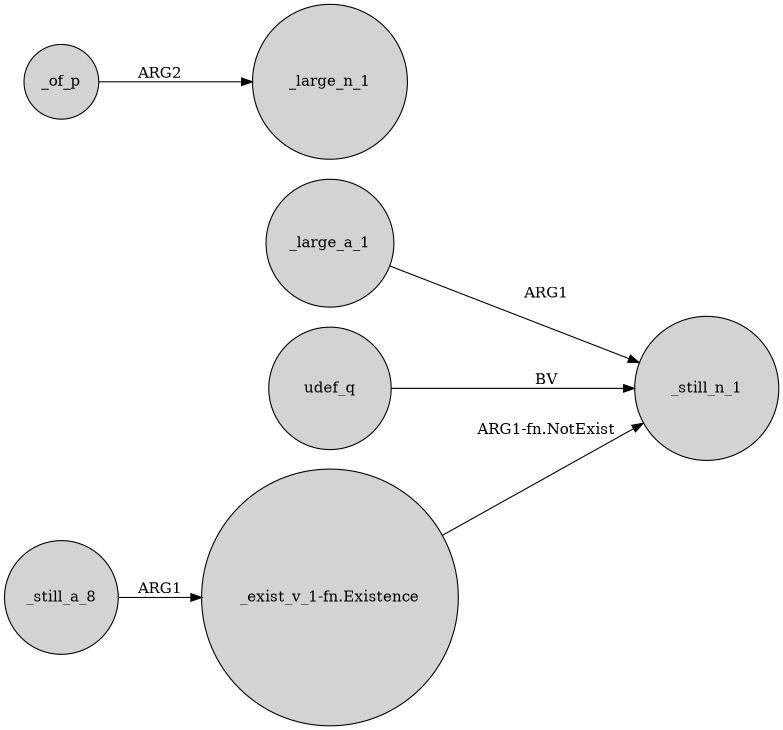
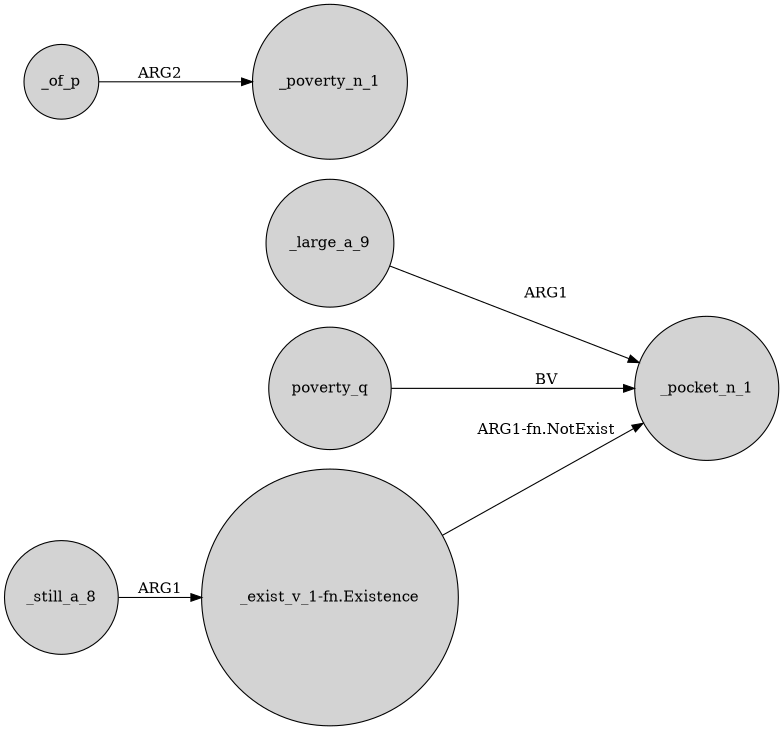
node "_large_n_1": label "_large_n_1" -> "_poverty_n_1"
node "_large_a_1": label "_large_a_1" -> "_large_a_9"
node "udef_q": label "udef_q" -> "poverty_q"
node "_still_n_1": label "_still_n_1" -> "_pocket_n_1"
